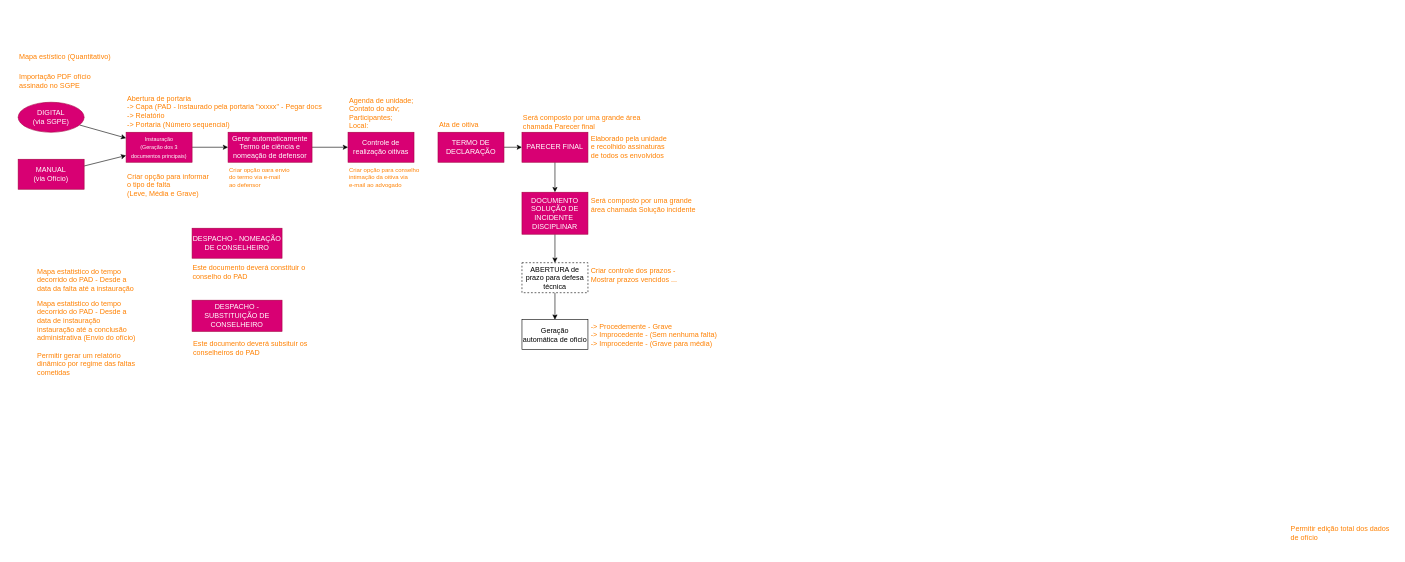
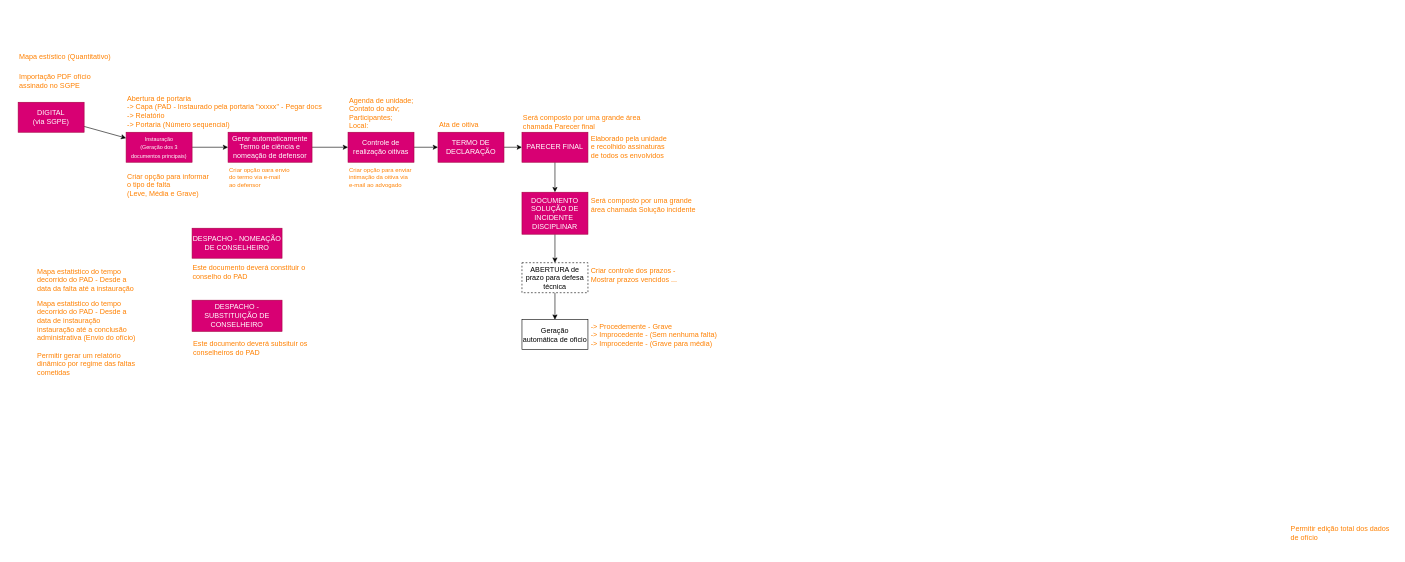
node "DIGITAL (via SGPE)": shape ellipse -> rectangle
edge "Controle de realização oitivas" -> "TERMO DE DECLARAÇÃO": added
edge "MANUAL (via Ofício)" -> "Instauração (Geração dos 3 documentos principais)": removed
node "MANUAL (via Ofício)": removed
node "Criar opção para conselho intimação da oitiva via e-mail ao advogado": label "Criar opção para conselho intimação da oitiva via e-mail ao advogado" -> "Criar opção para enviar intimação da oitiva via e-mail ao advogado"
